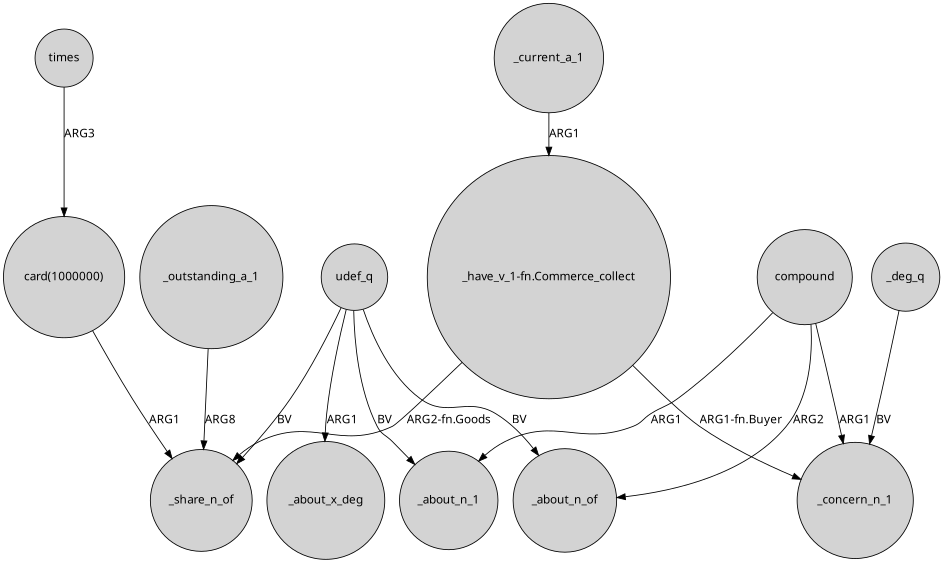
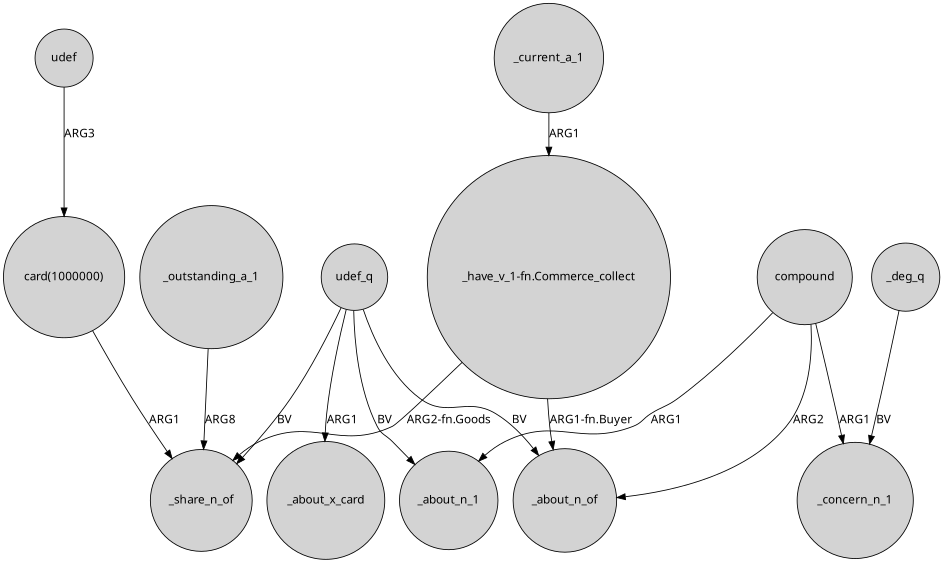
node "times": label "times" -> "udef"
edge "_have_v_1-fn.Commerce_collect" -> "_concern_n_1": now "_have_v_1-fn.Commerce_collect" -> "_about_n_of"
node "_about_x_deg": label "_about_x_deg" -> "_about_x_card"
